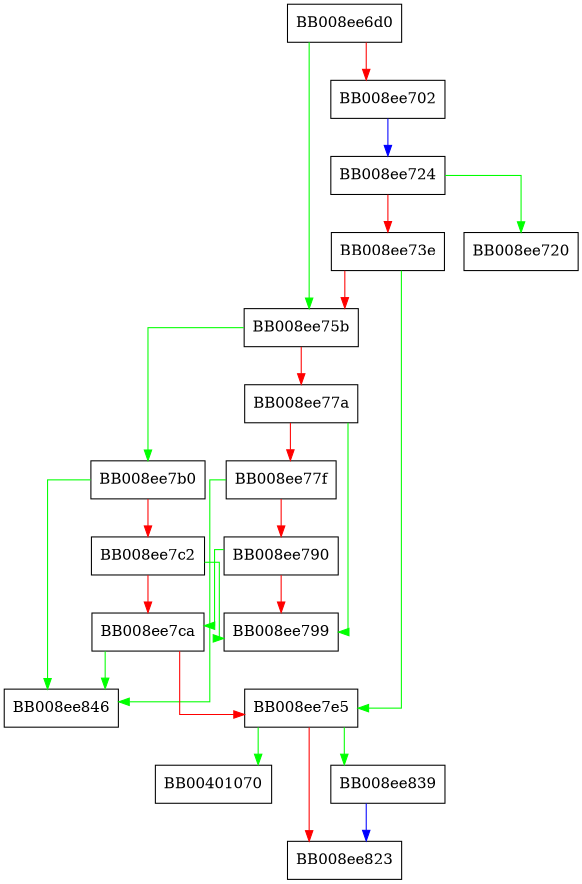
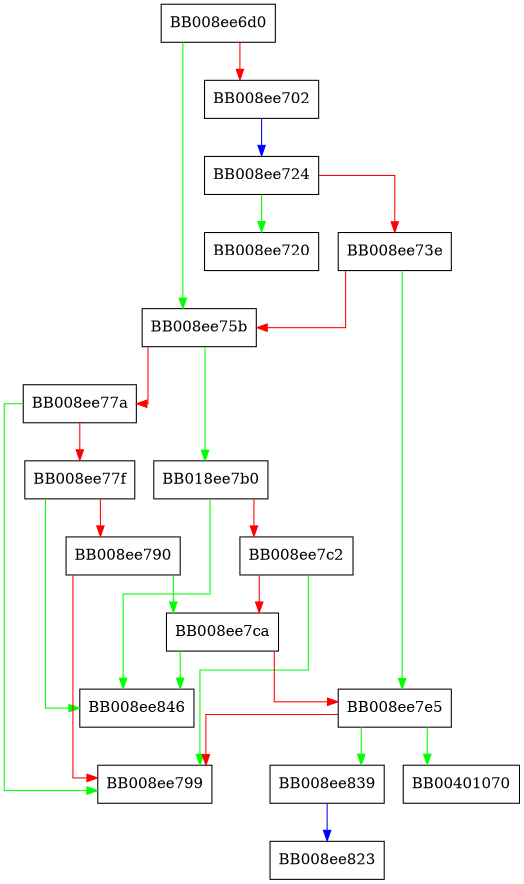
node "BB008ee7b0": label "BB008ee7b0" -> "BB018ee7b0"
edge "BB008ee7e5" -> "BB008ee823": now "BB008ee7e5" -> "BB008ee799"
